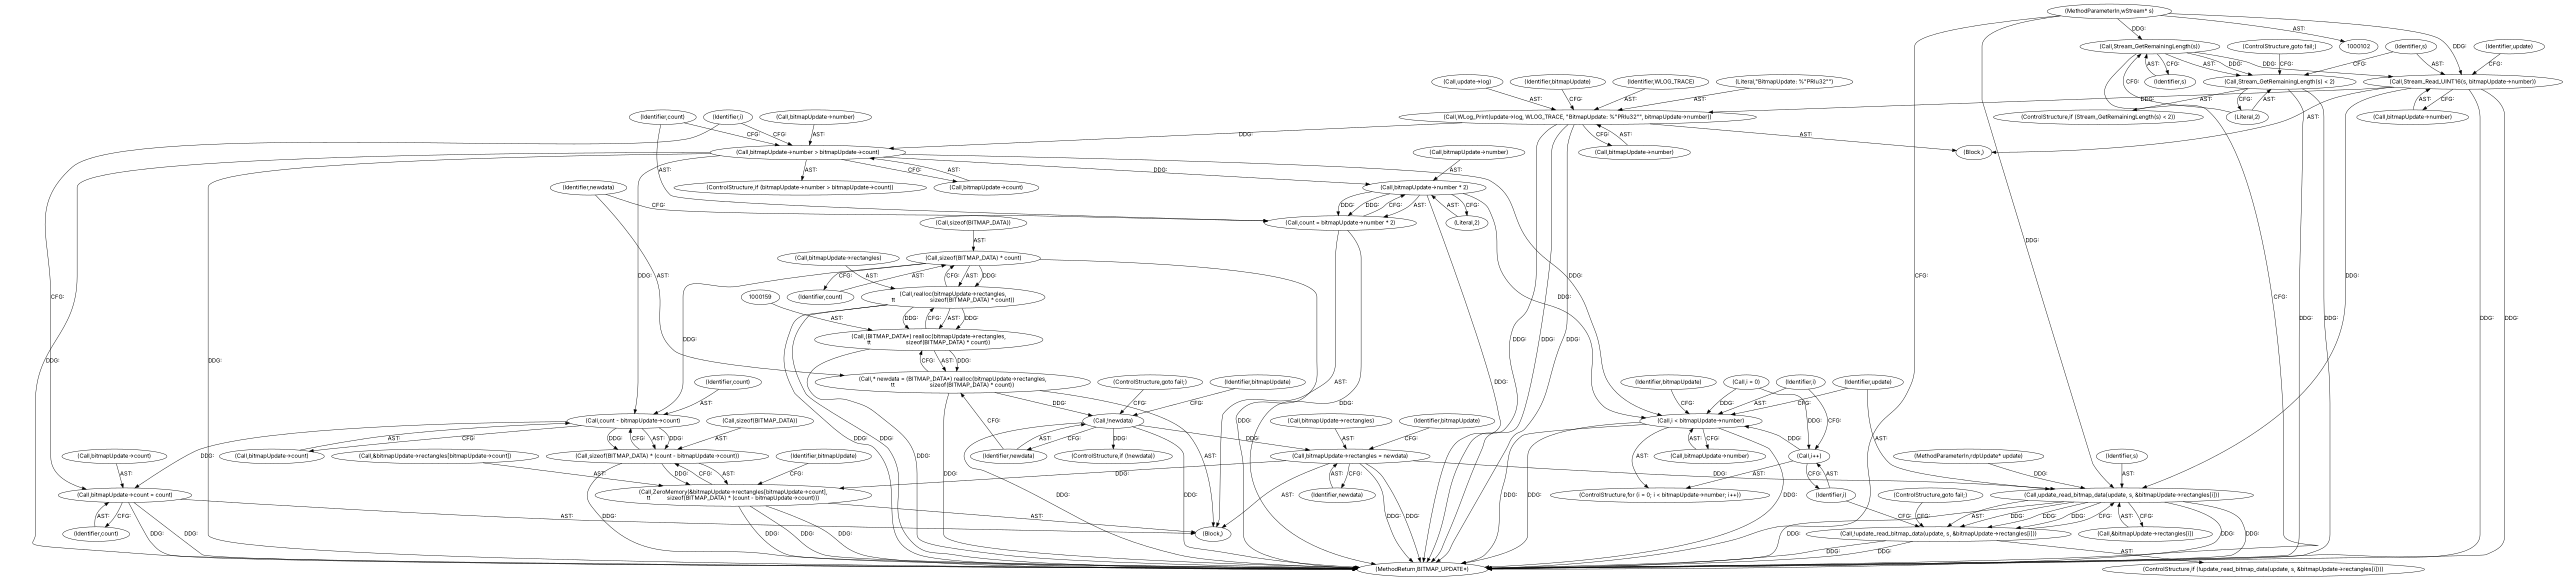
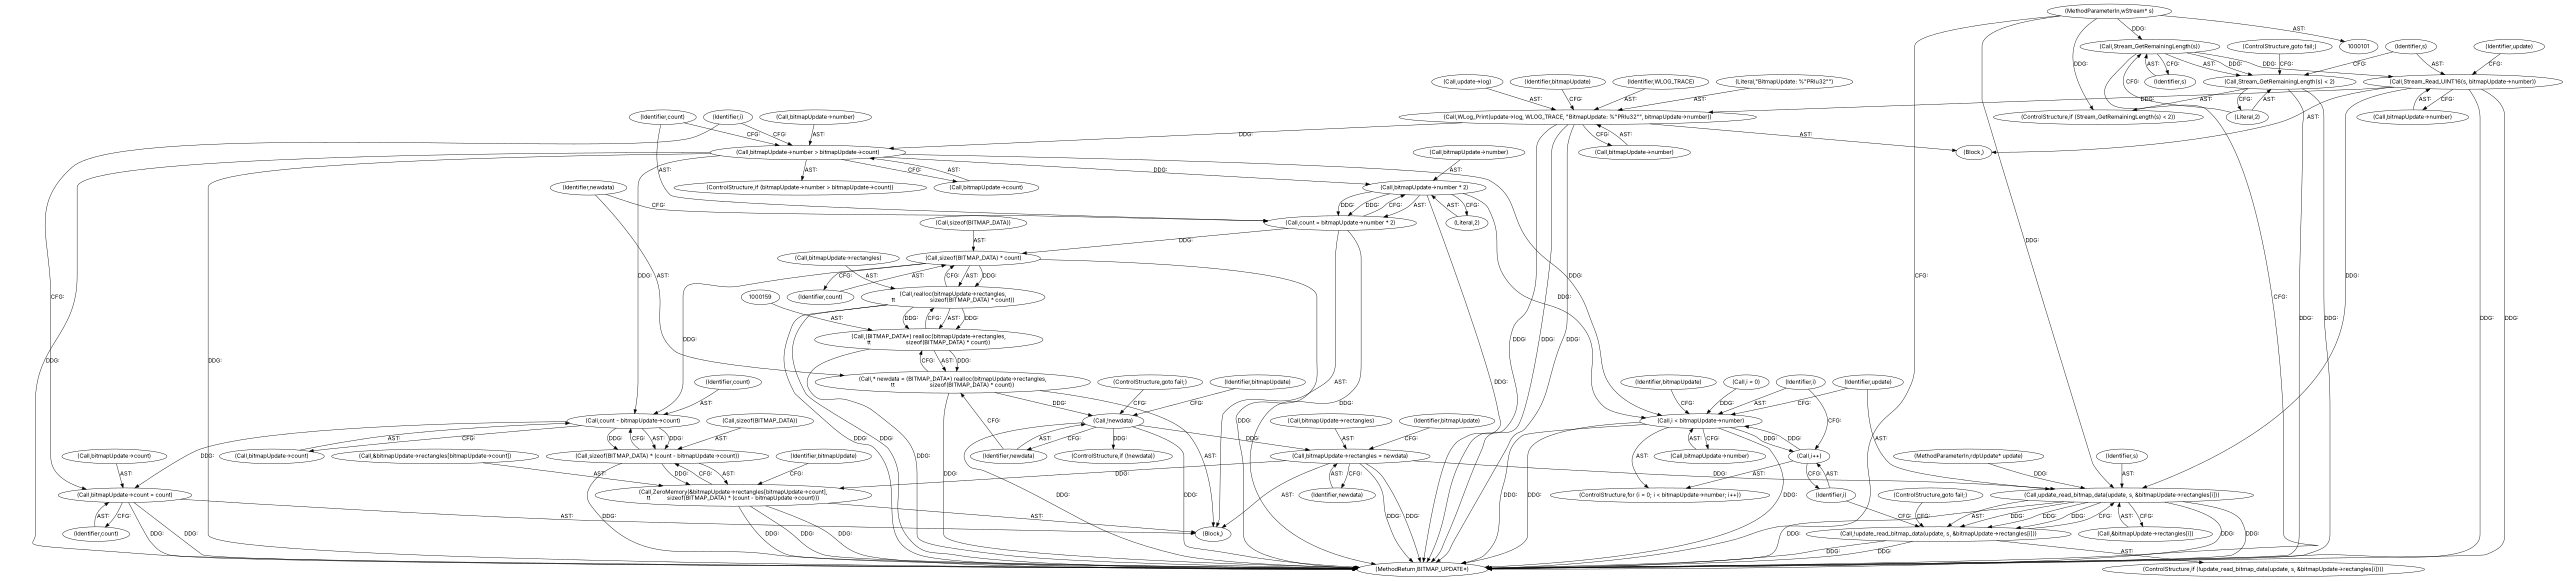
edge "(MethodParameterIn,wStream* s)" -> "(Call,Stream_Read_UINT16(s, bitmapUpdate->number))": now "(MethodParameterIn,wStream* s)" -> "(ControlStructure,if (Stream_GetRemainingLength(s) < 2))"
node "1000102": label "1000102" -> "1000101"
edge "(Call,count = bitmapUpdate->number * 2)" -> "(Call,sizeof(BITMAP_DATA) * count)": added, label "DDG:"
edge "(Call,i = 0)" -> "(Call,i++)": now "(Call,i < bitmapUpdate->number)" -> "(Call,i++)"
